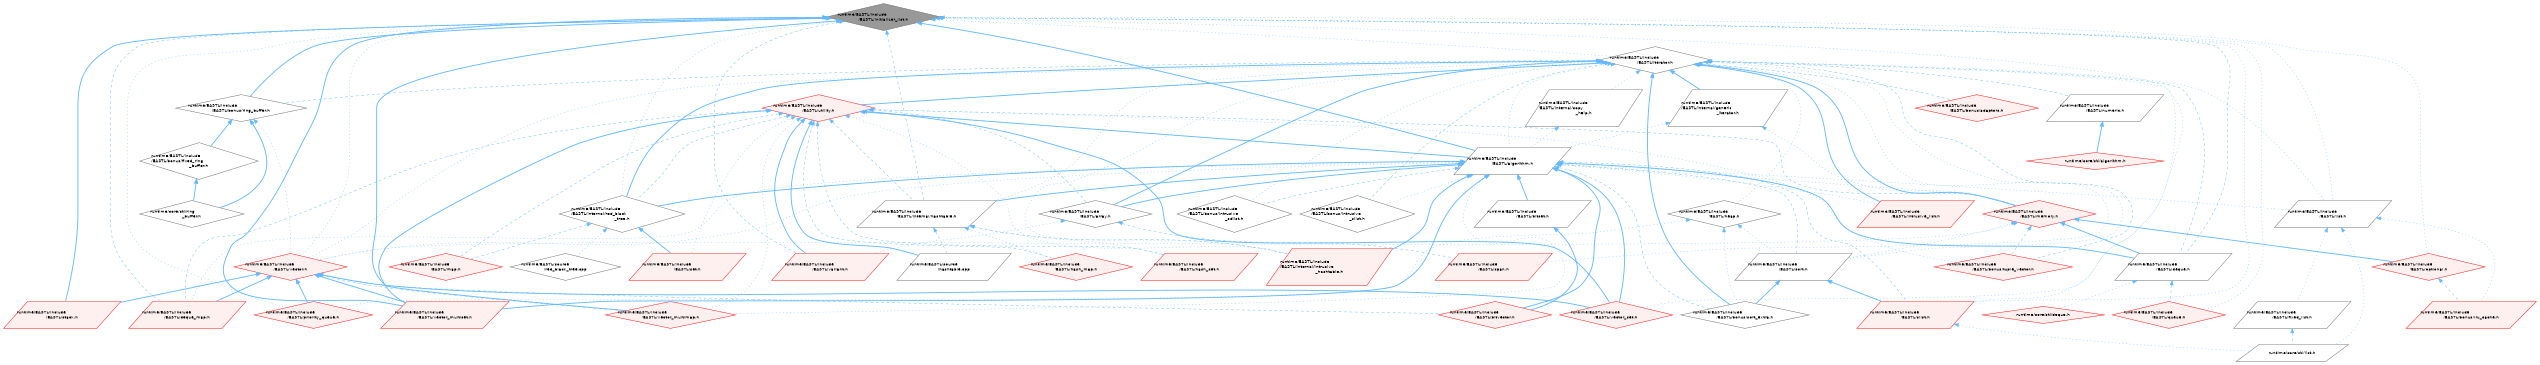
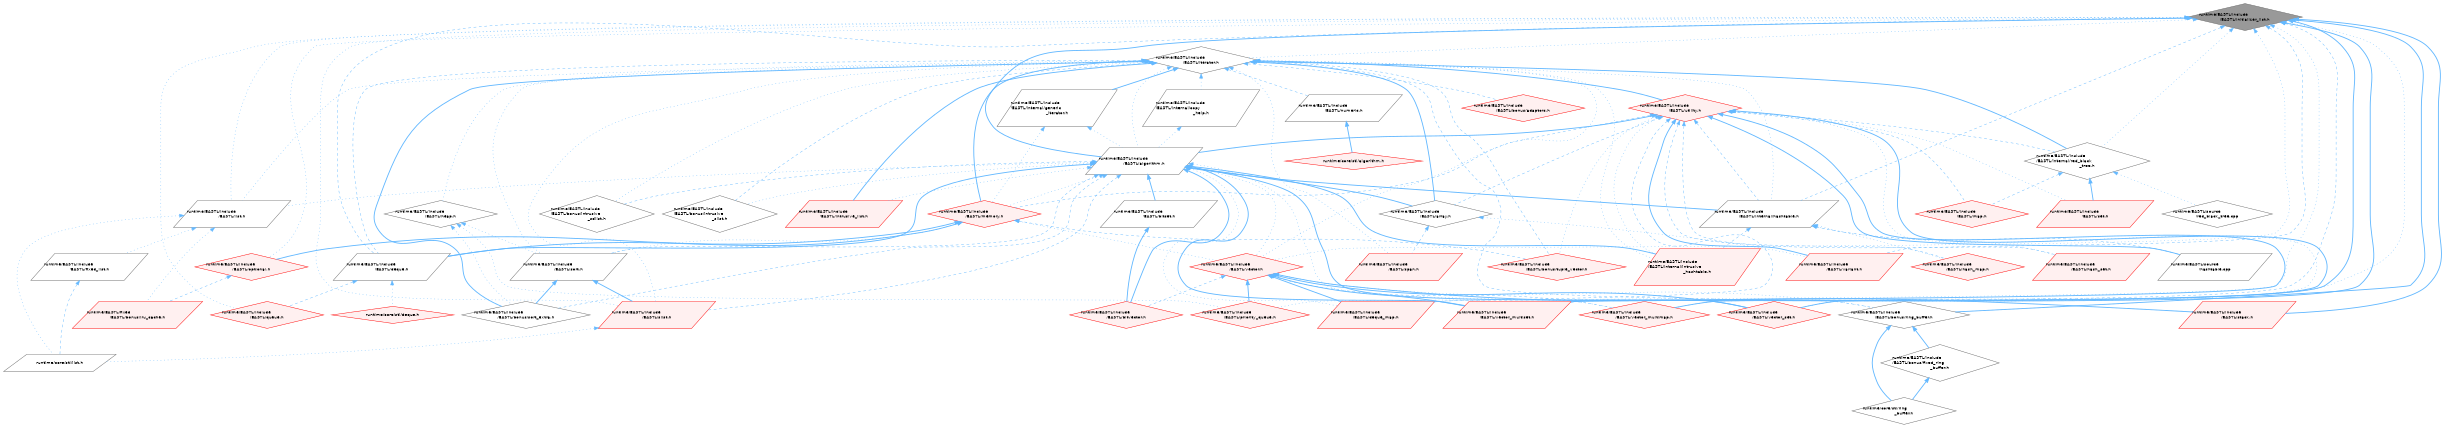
edge "runtime/EASTL/include /EASTL/internal/red_black _tree.h" -> "runtime/EASTL/include /EASTL/algorithm.h": removed
edge "runtime/EASTL/include /EASTL/vector.h" -> "runtime/EASTL/include /EASTL/bonus/ring_buffer.h": reversed
node "runtime/EASTL/include /EASTL/bonus/lru_cache.h": label "runtime/EASTL/include /EASTL/bonus/lru_cache.h" -> "runtime/EASTL/fixed /EASTL/bonus/lru_cache.h"
